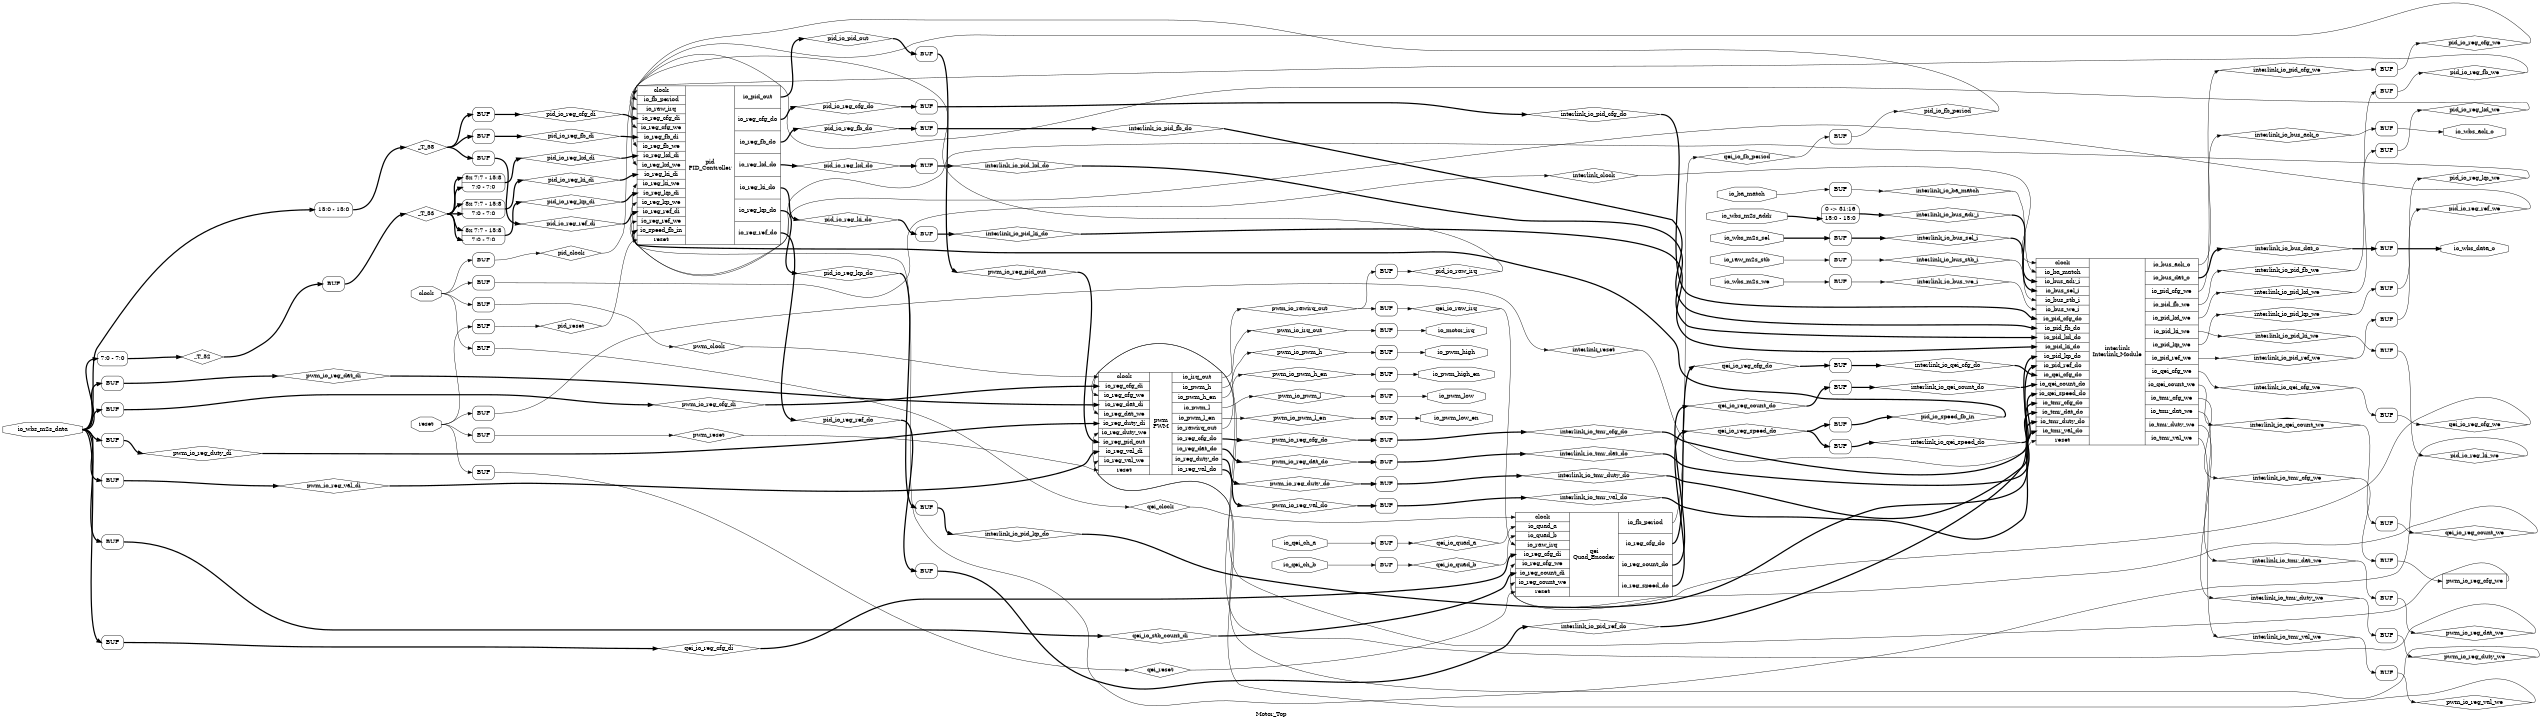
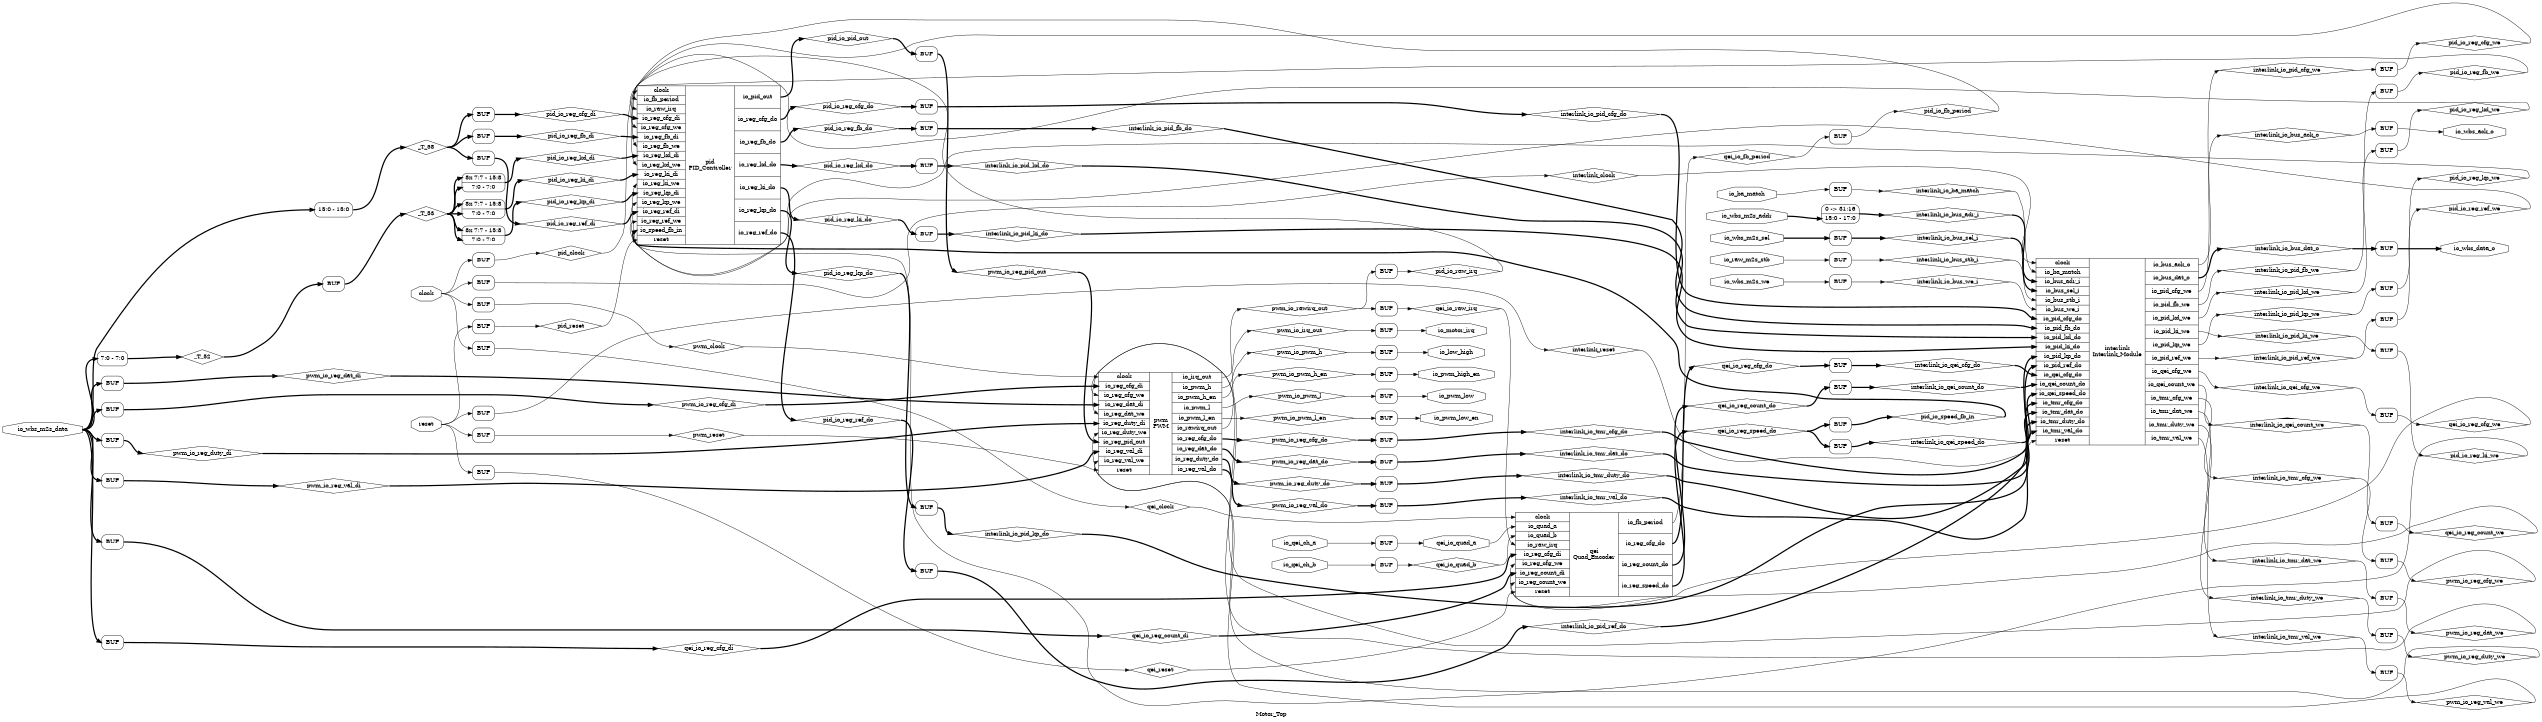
node "0 -> 31:16": text "15:0 - 15:0" -> "15:0 - 17:0"
node "io_pwm_high": label "io_pwm_high" -> "io_low_high"
node "qei_io_quad_a": shape diamond -> octagon
node "pwm_io_reg_cfg_we": shape box -> diamond
node "qei_io_stb_count_di": label "qei_io_stb_count_di" -> "qei_io_reg_count_di"
